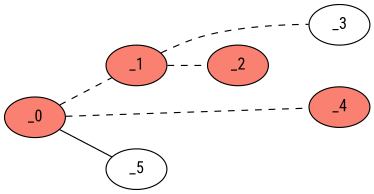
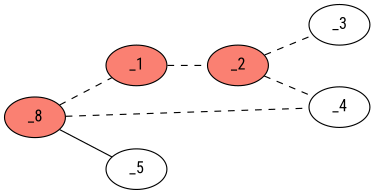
edge "_3" -- "_1": now "_3" -- "_2"
edge "_2" -- "_4": added
node "_4": fillcolor salmon -> white
node "_0": label "_0" -> "_8"
